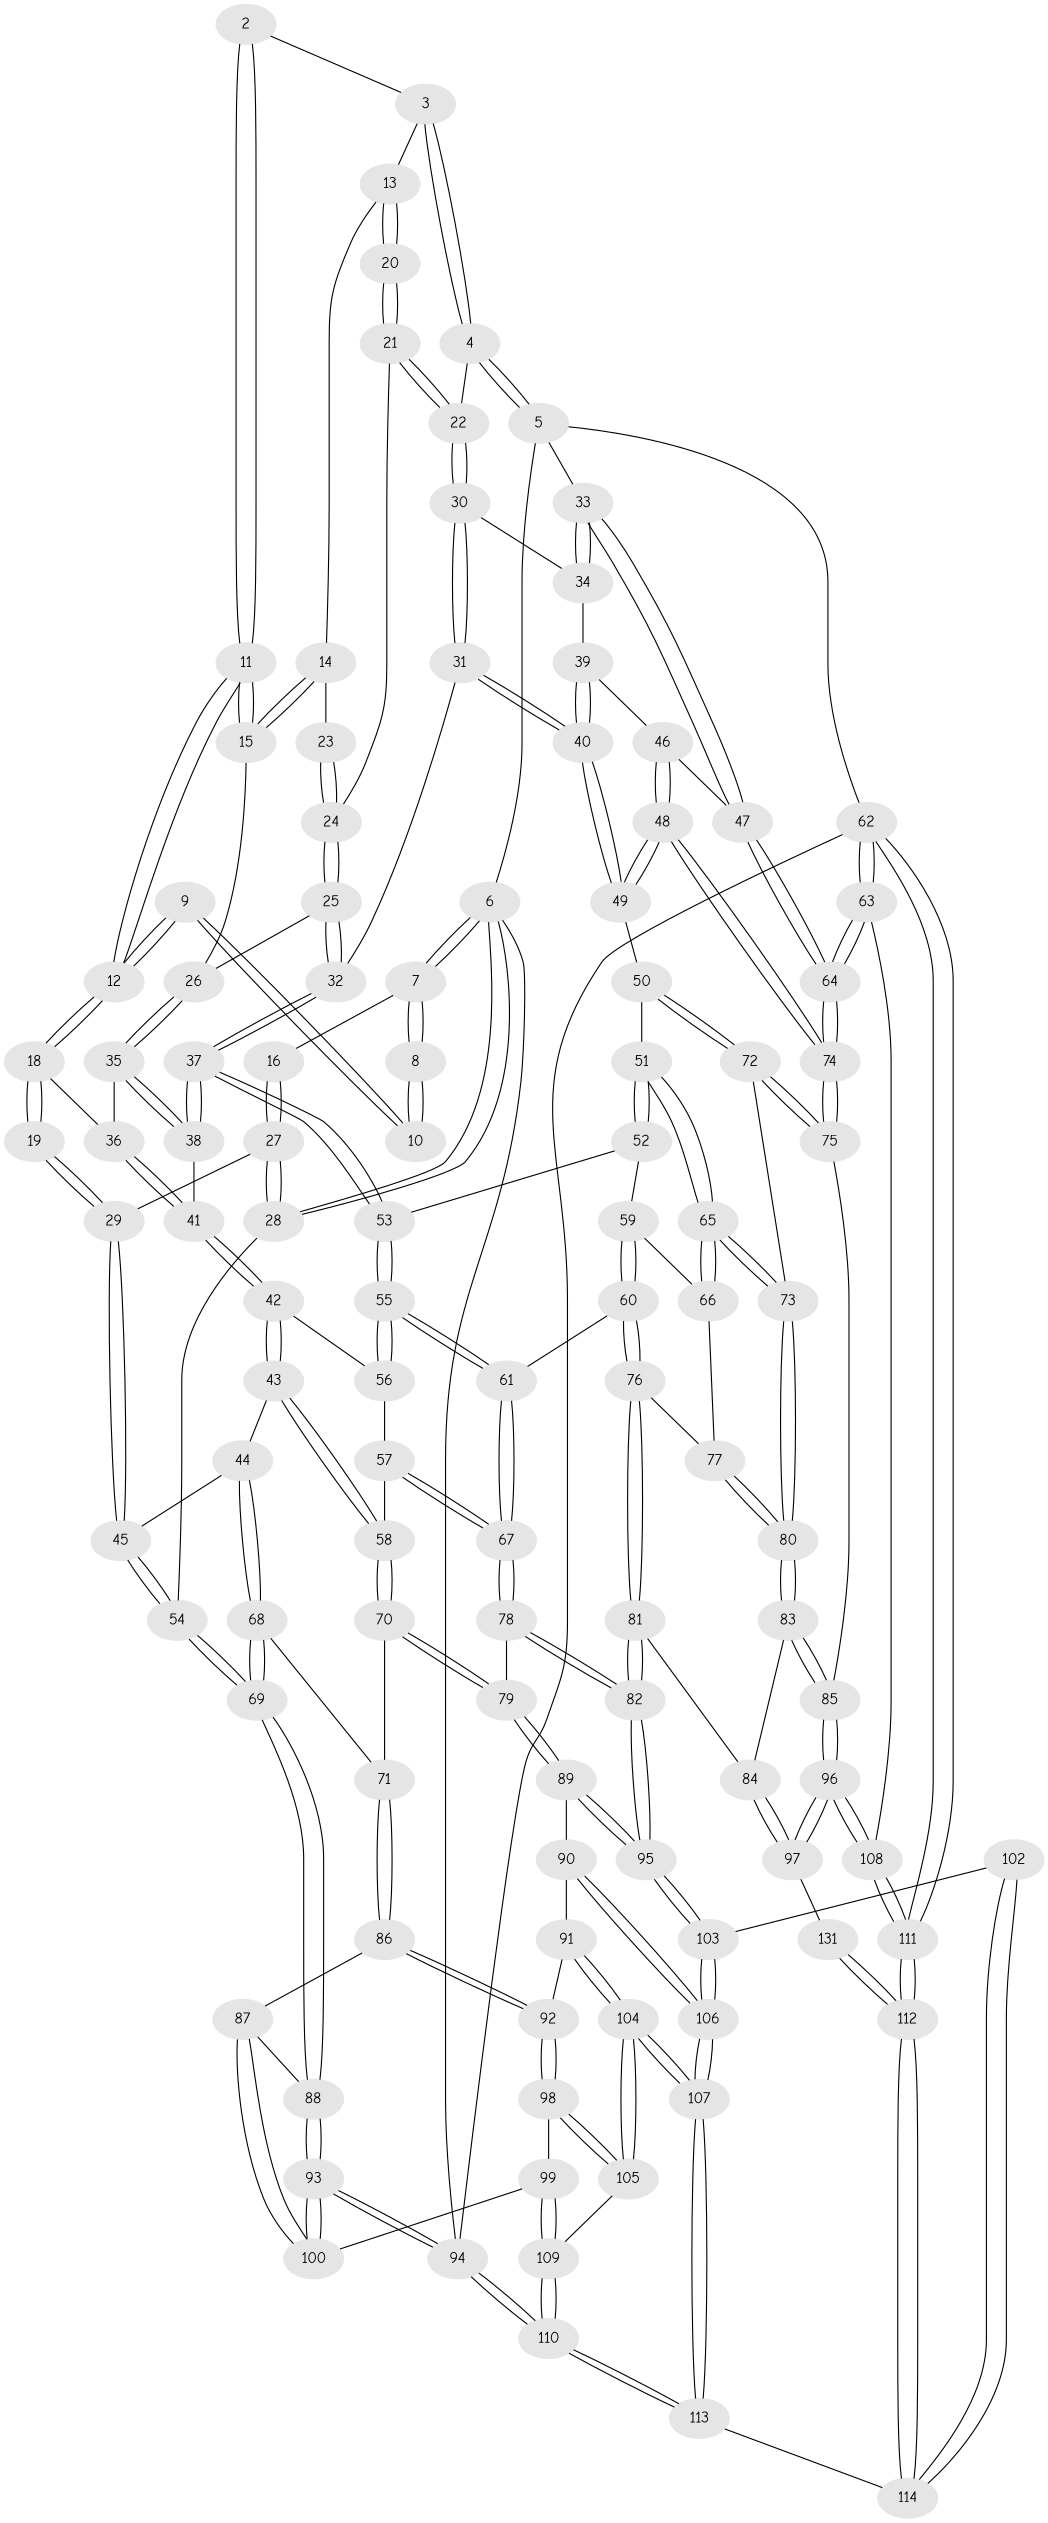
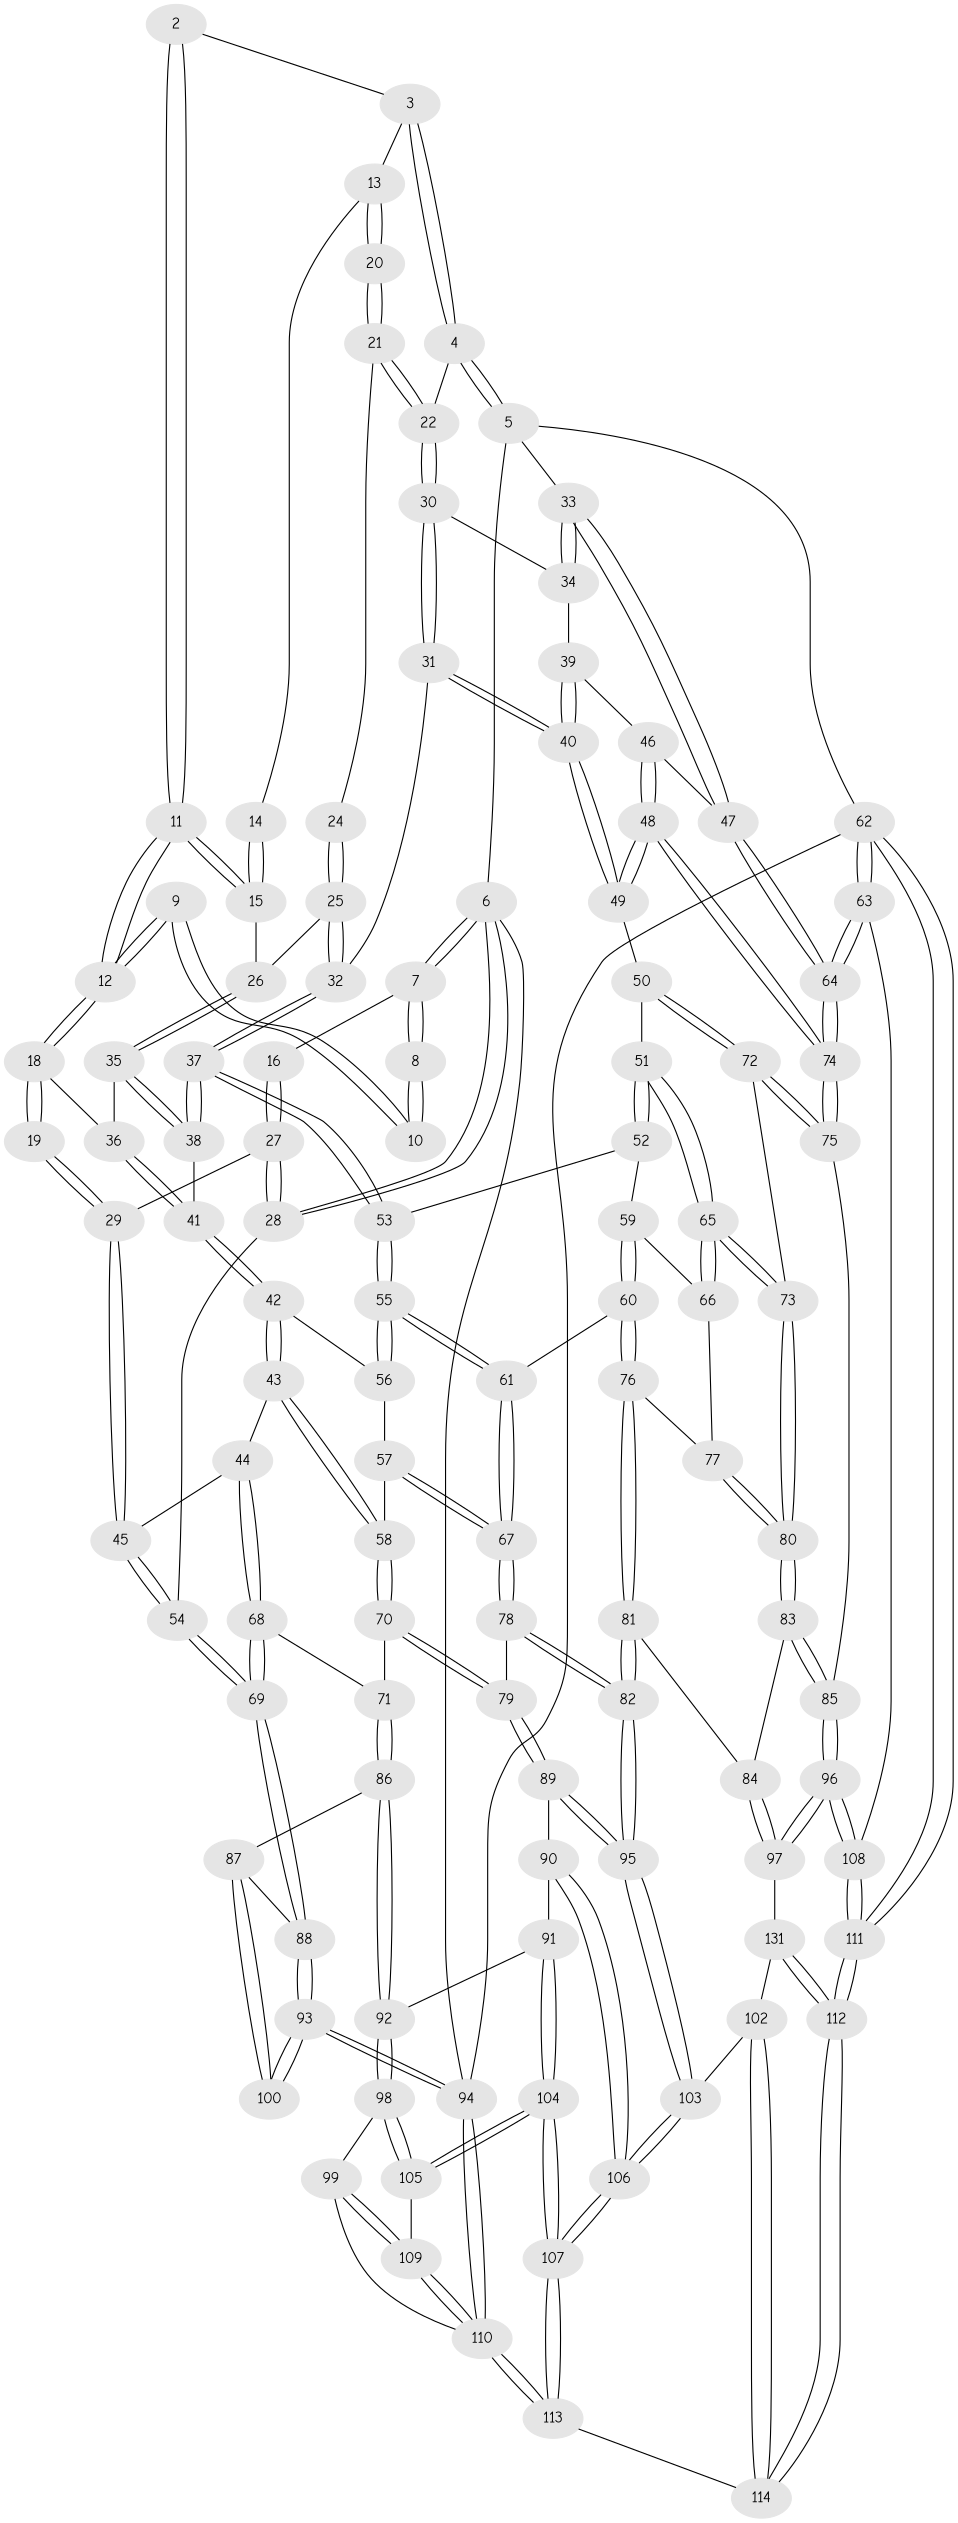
node "23": removed
edge "131" -- "102": added
edge "99" -- "100": now "99" -- "110"
